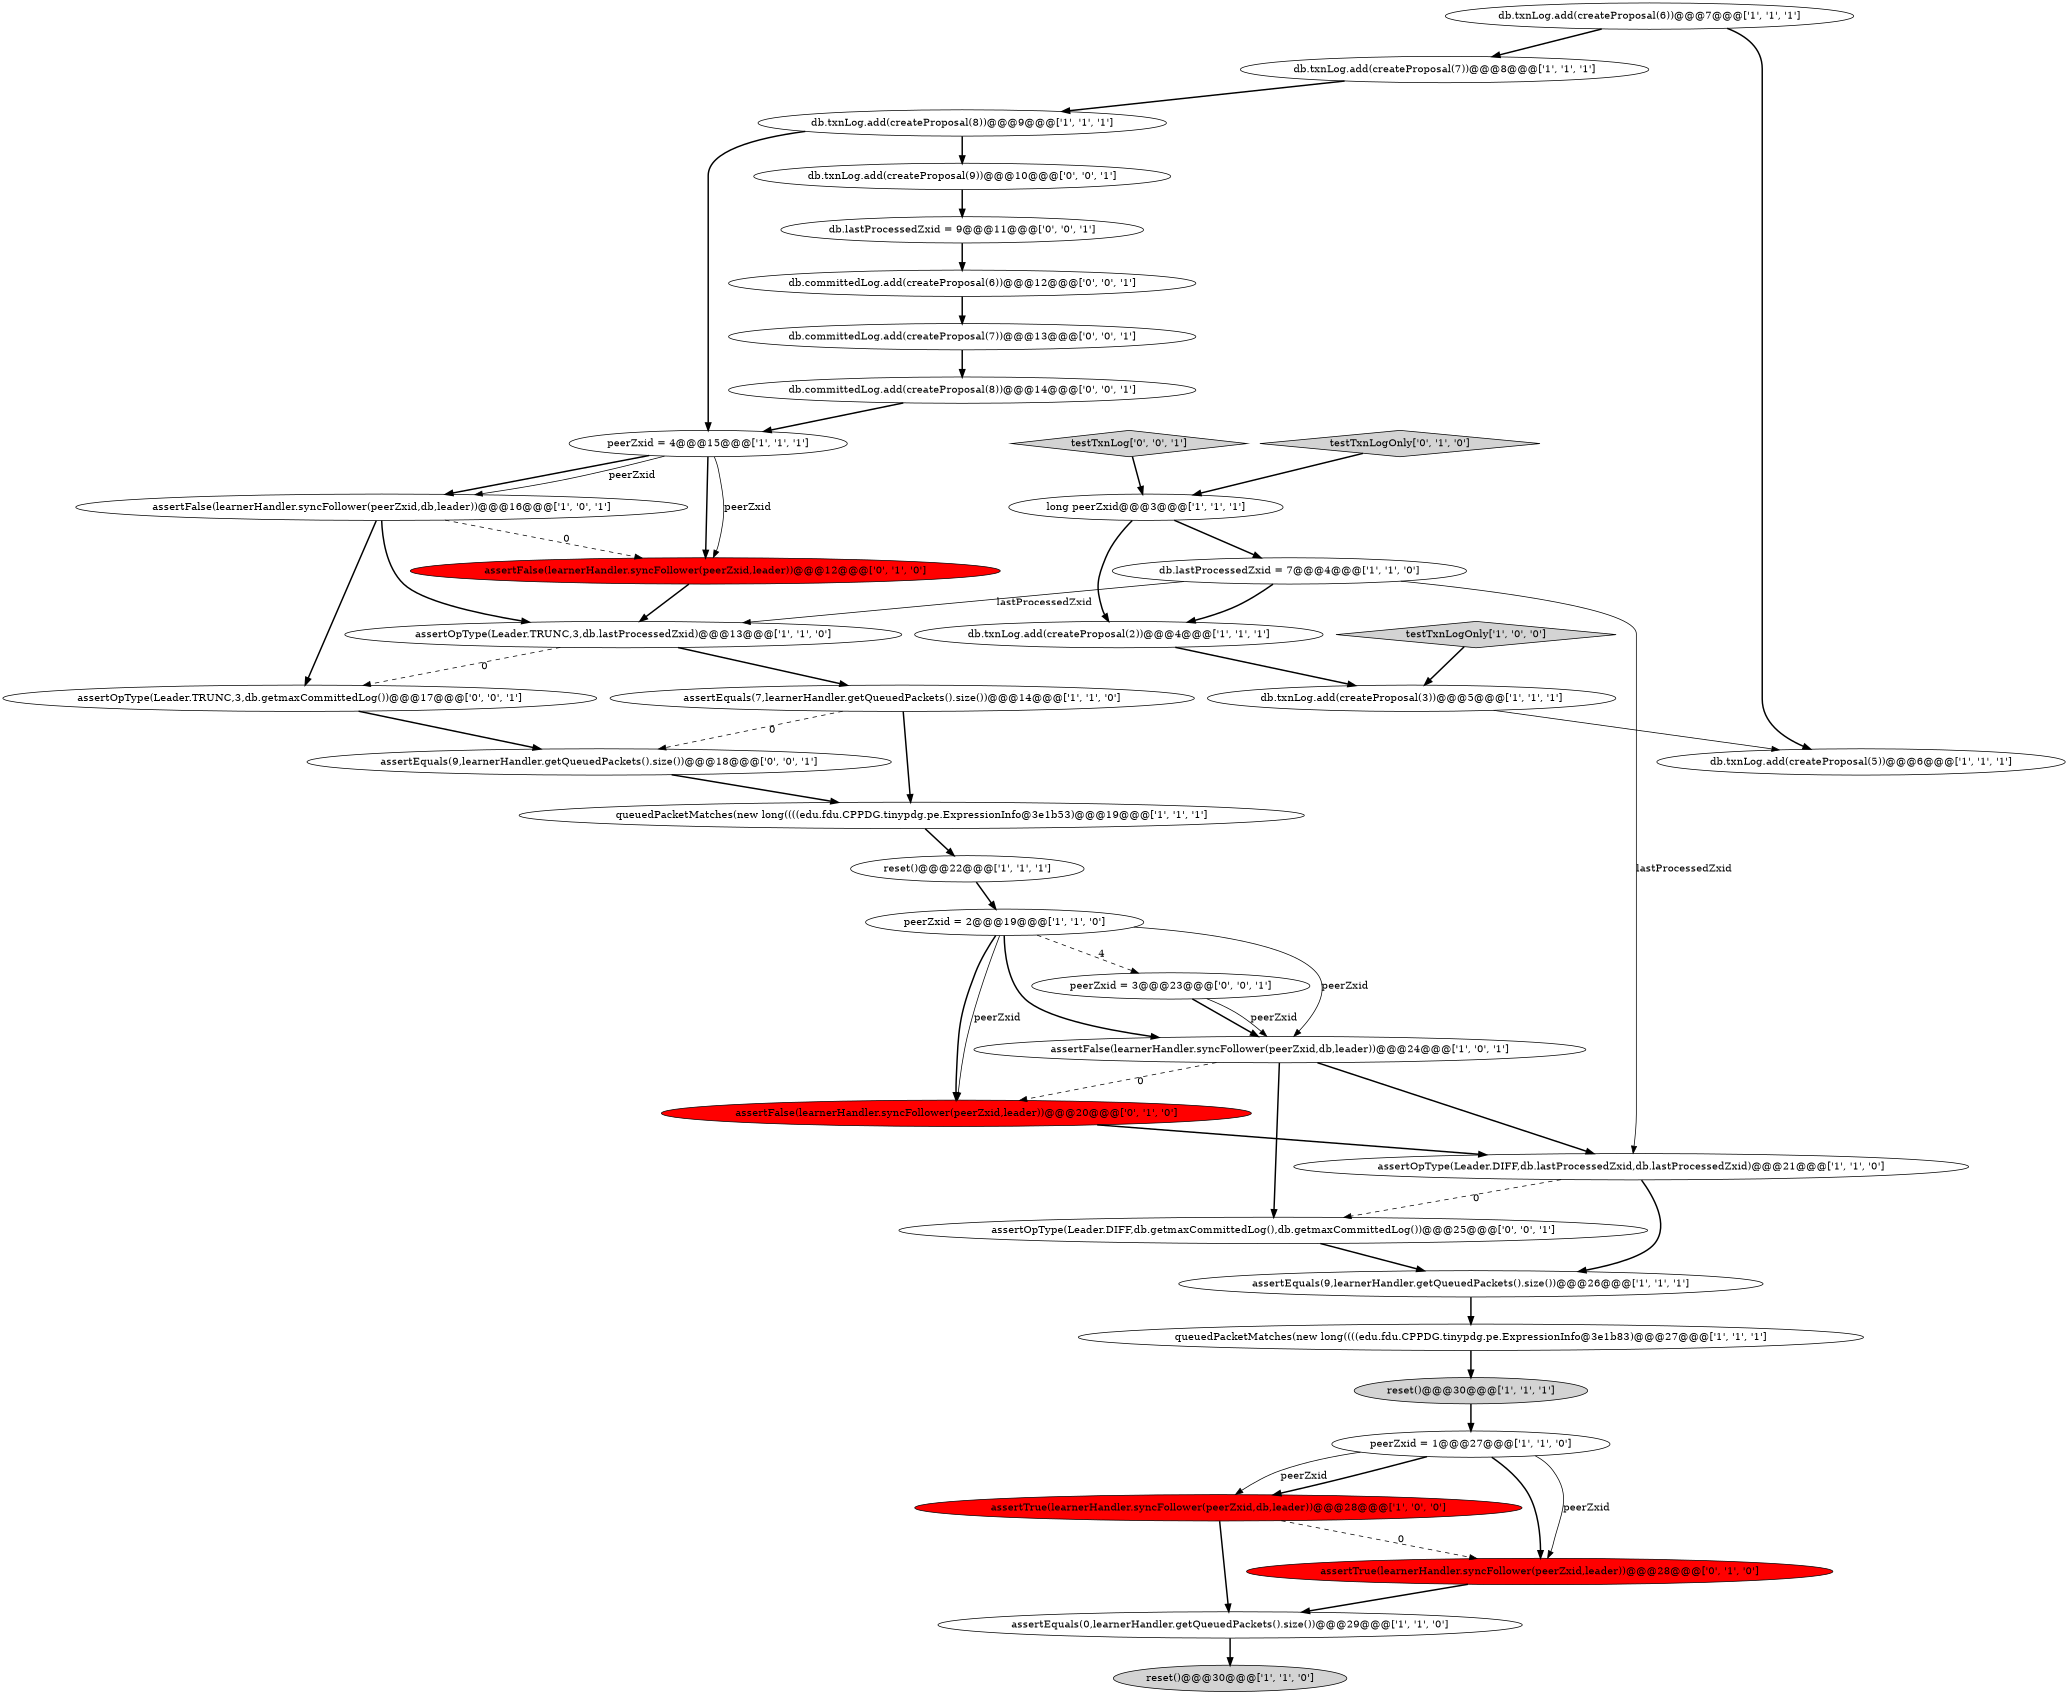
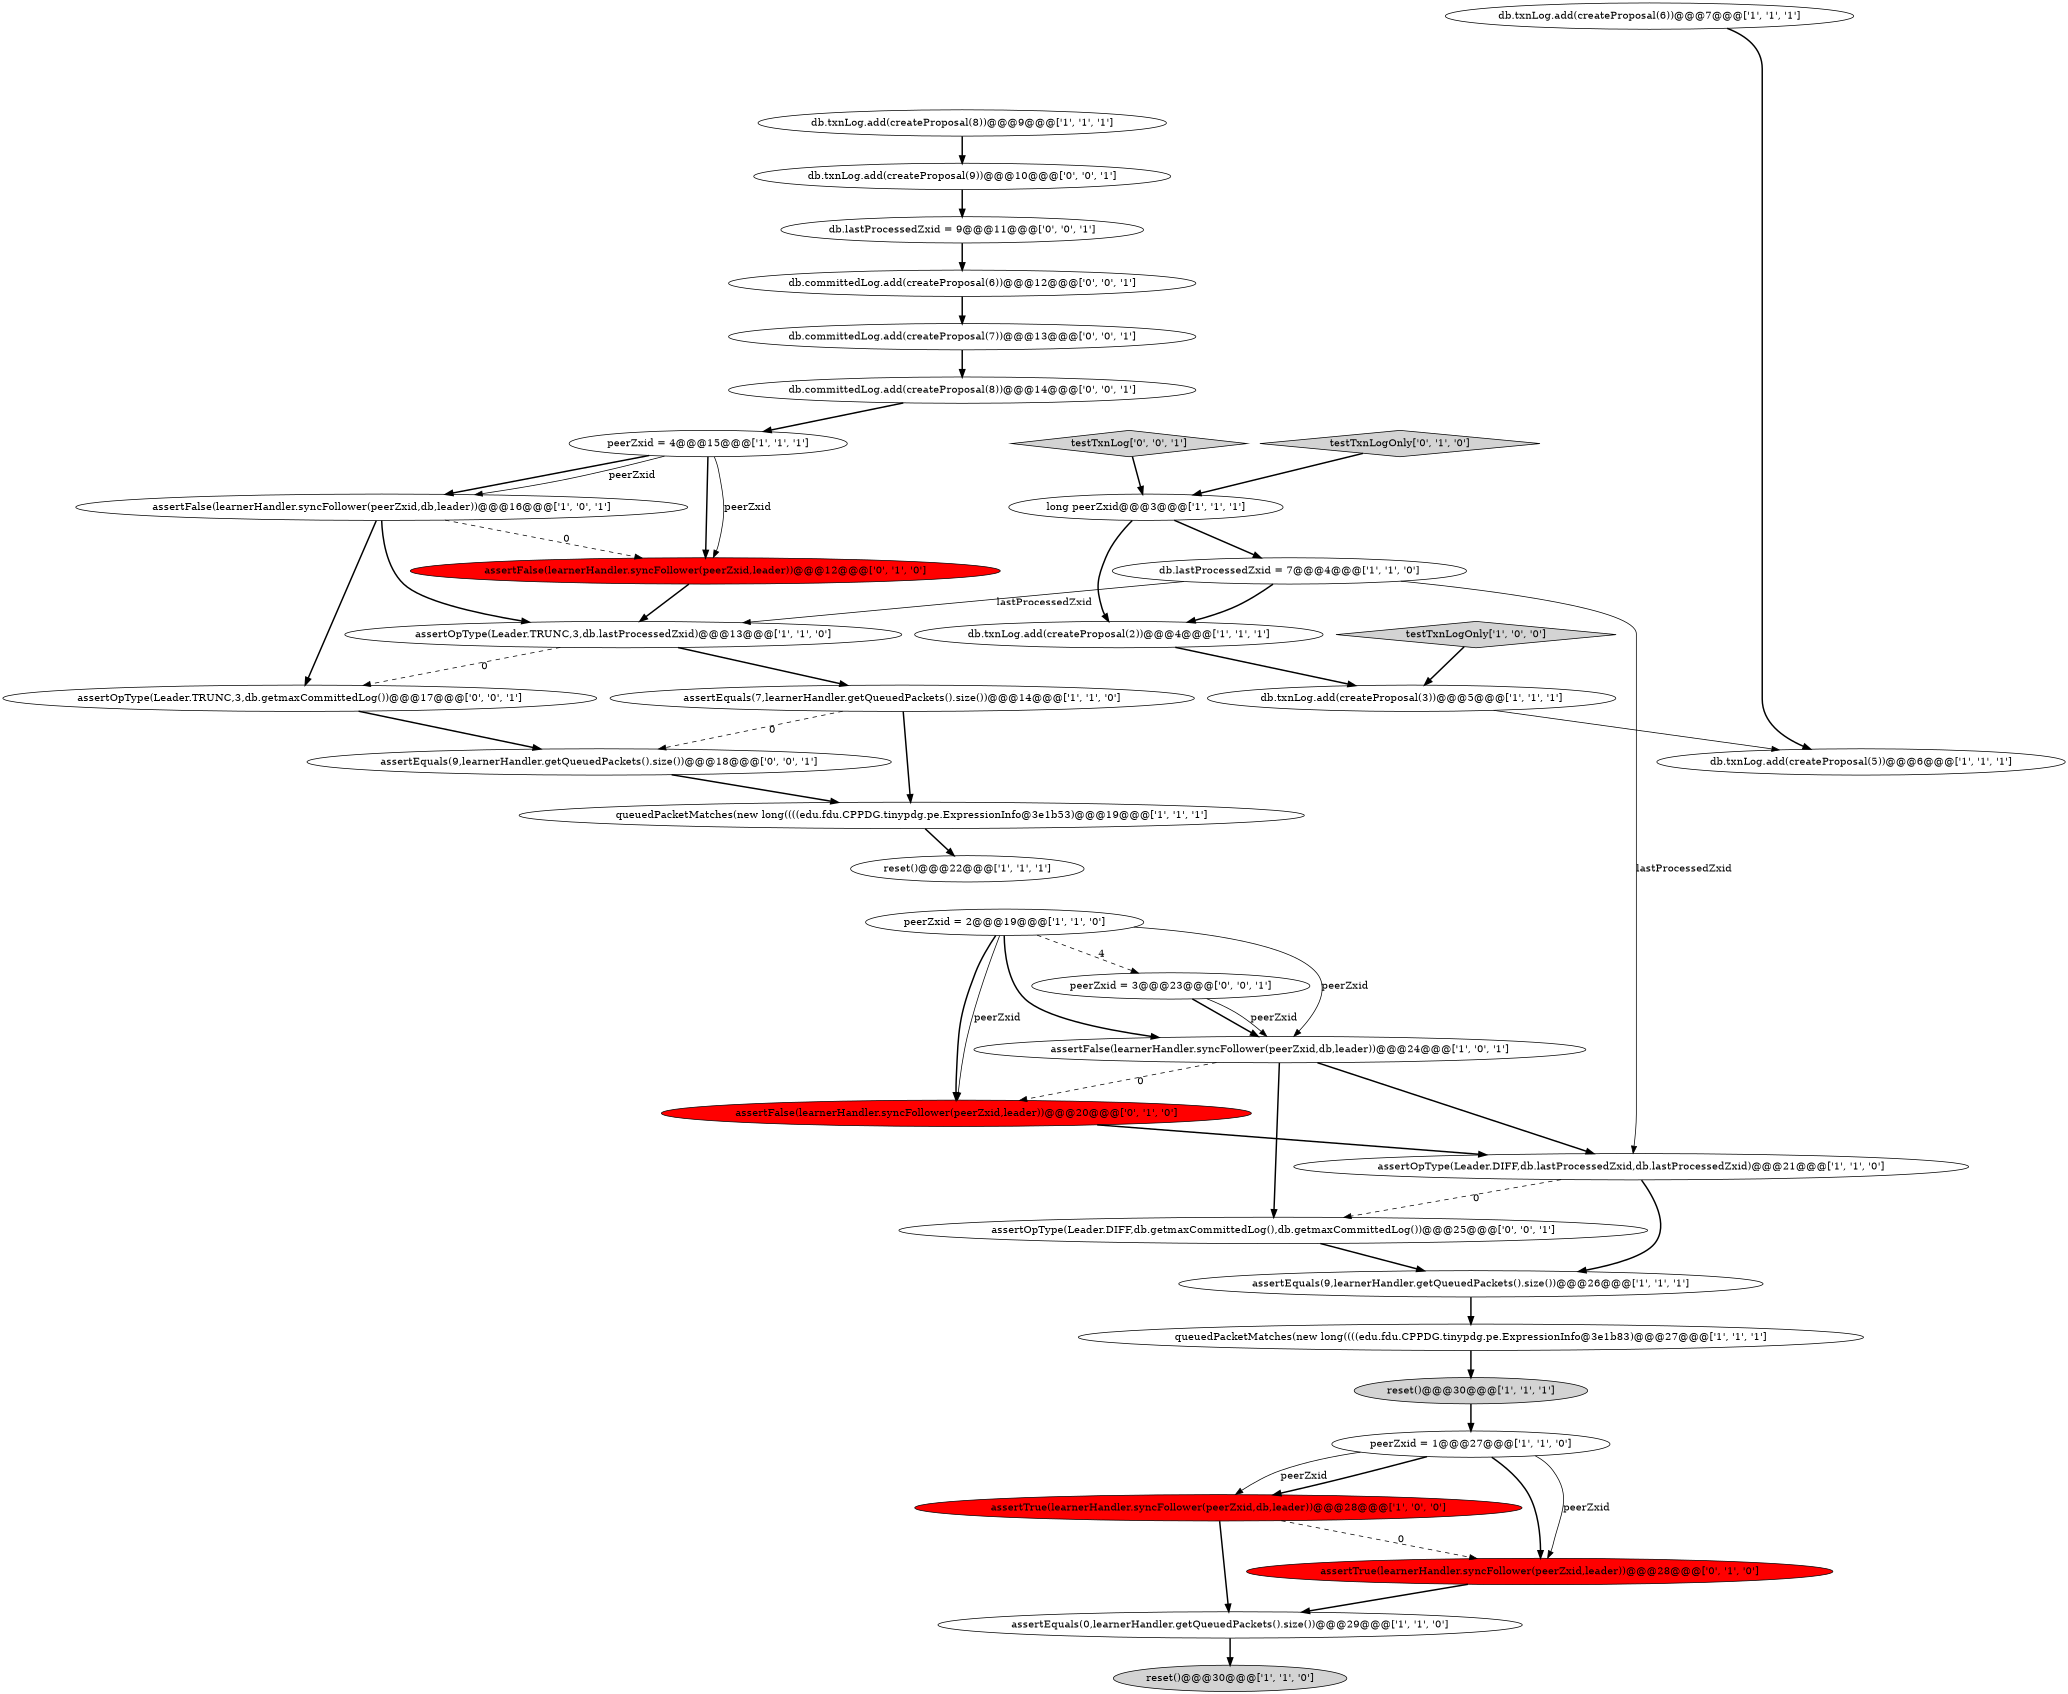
node "db.txnLog.add(createProposal(7))@@@8@@@['1', '1', '1']": removed
edge "db.txnLog.add(createProposal(8))@@@9@@@['1', '1', '1']" -> "peerZxid = 4@@@15@@@['1', '1', '1']": removed
edge "reset()@@@22@@@['1', '1', '1']" -> "peerZxid = 2@@@19@@@['1', '1', '0']": removed
